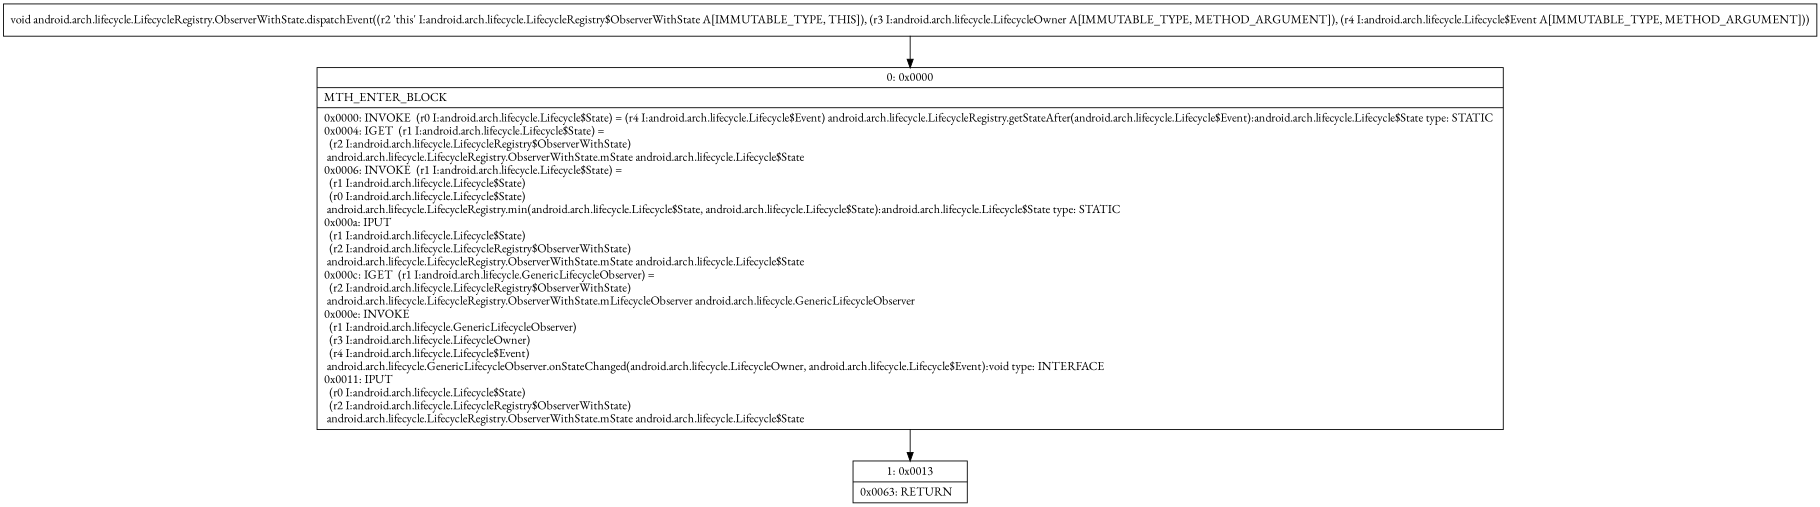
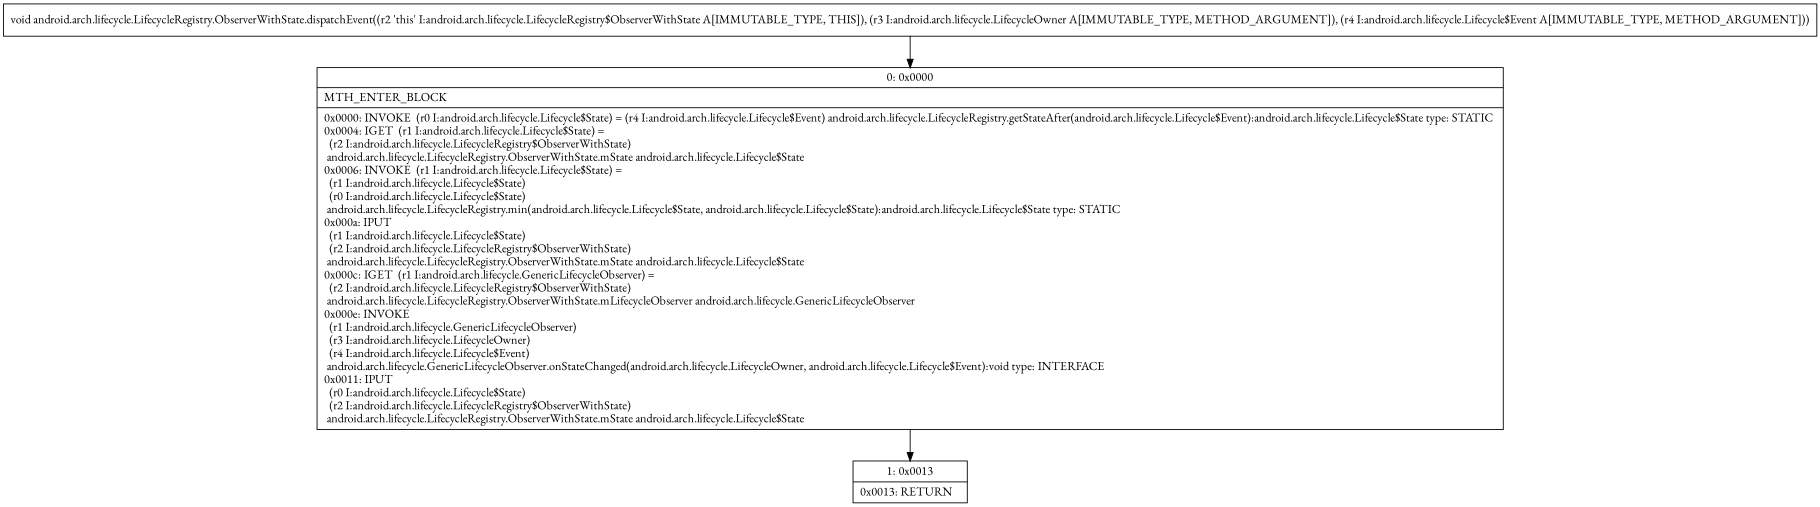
node "1: 0x0013": text "0x0063: RETURN" -> "0x0013: RETURN"
